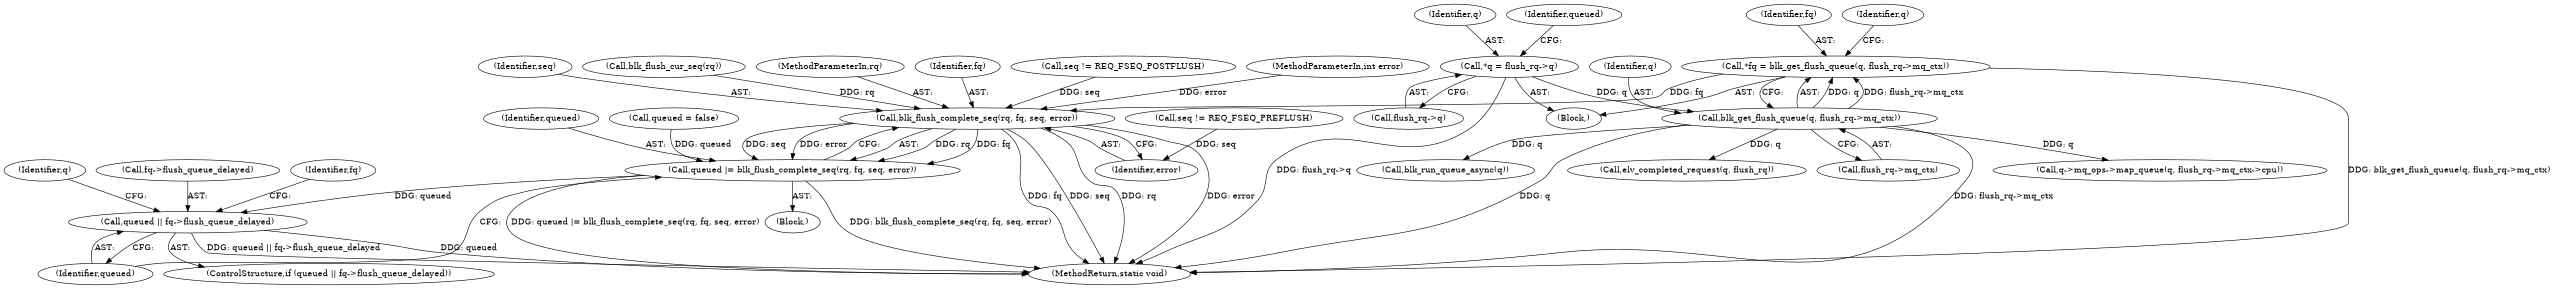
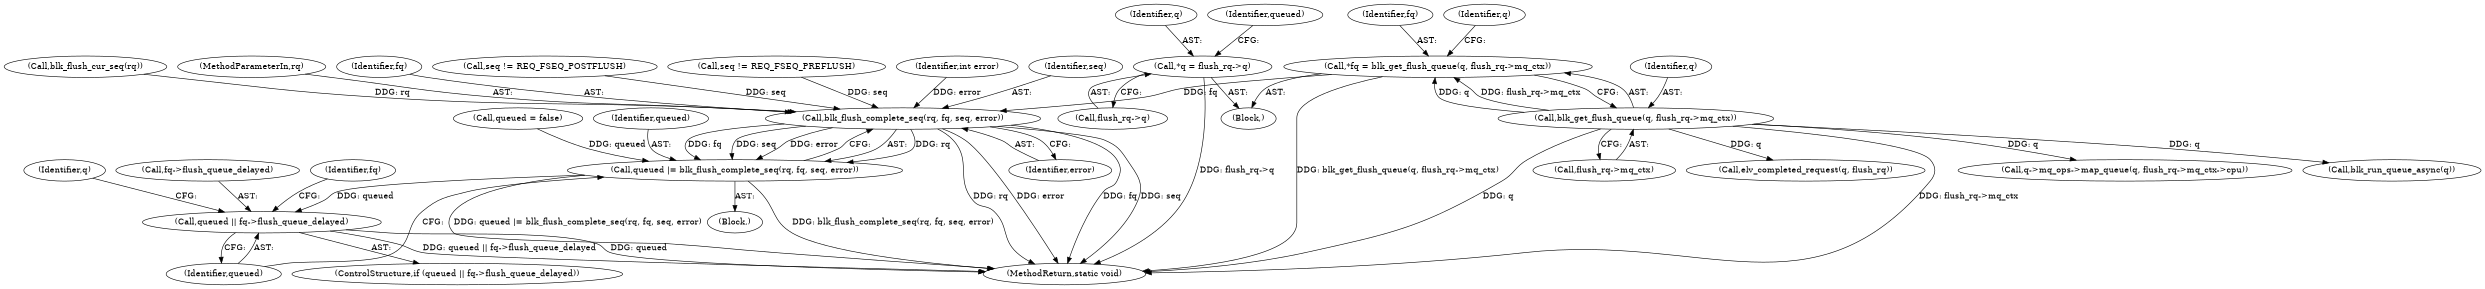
node "(MethodParameterIn,int error)": label "(MethodParameterIn,int error)" -> "(Identifier,int error)"
edge "(Call,*q = flush_rq->q)" -> "(Call,blk_get_flush_queue(q, flush_rq->mq_ctx))": removed, label "DDG: q"
edge "(Call,seq != REQ_FSEQ_PREFLUSH)" -> "(Identifier,error)": now "(Call,seq != REQ_FSEQ_PREFLUSH)" -> "(Call,blk_flush_complete_seq(rq, fq, seq, error))"
